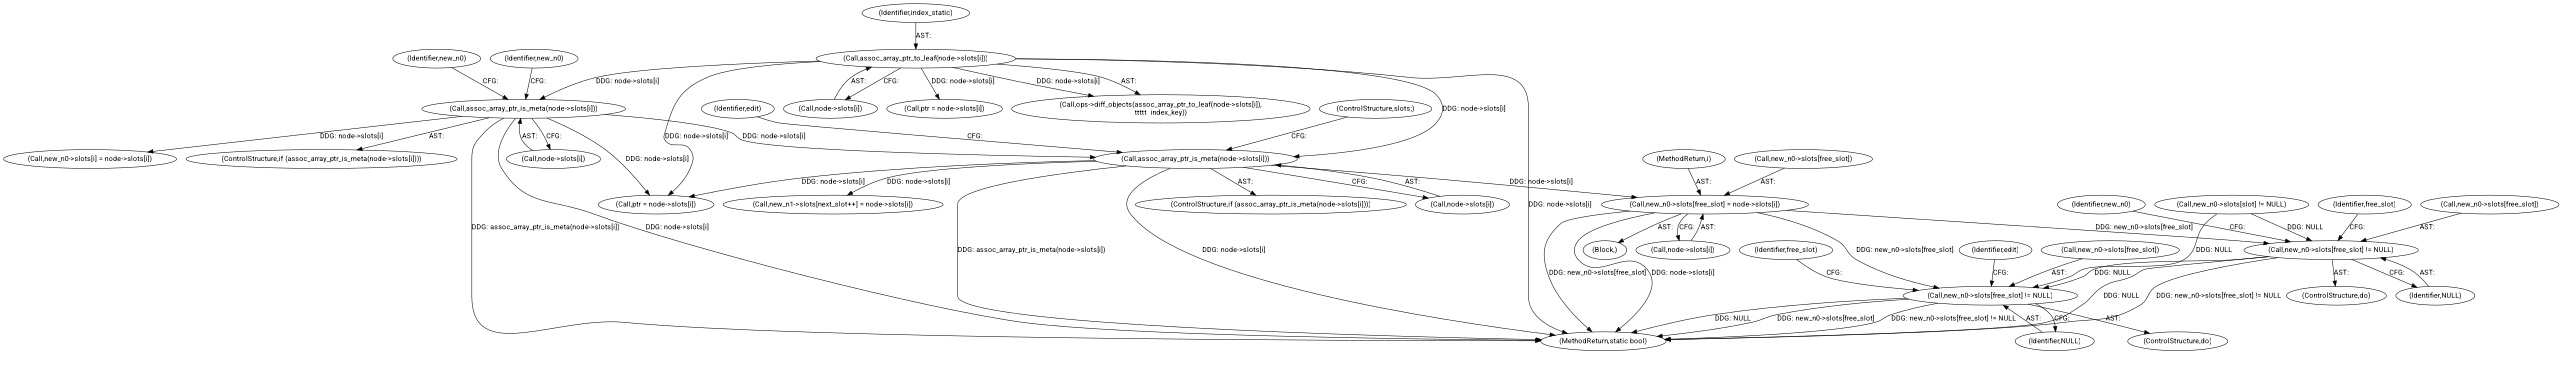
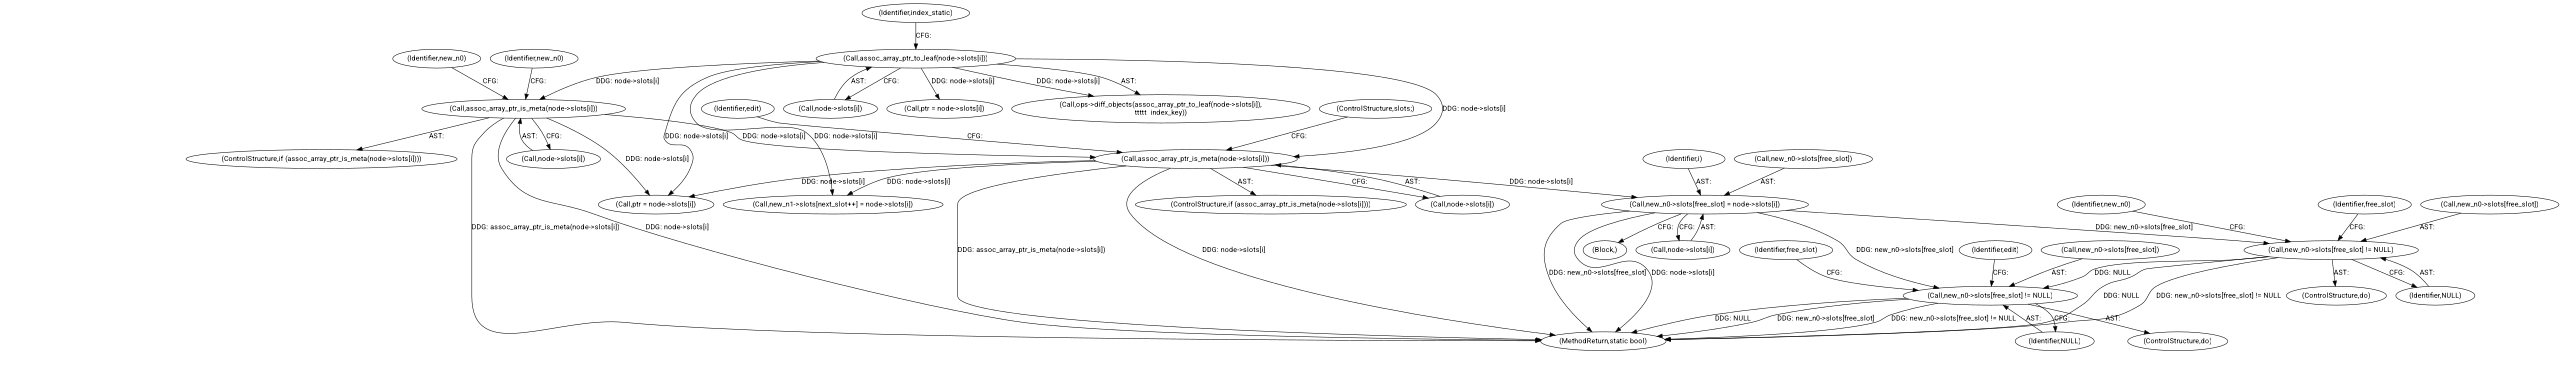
edge "(Identifier,index_static)" -> "(Call,assoc_array_ptr_to_leaf(node->slots[i]))": label "AST: " -> "CFG: "
edge "(Call,assoc_array_ptr_to_leaf(node->slots[i]))" -> "(MethodReturn,static bool)": now "(Call,assoc_array_ptr_to_leaf(node->slots[i]))" -> "(Call,new_n1->slots[next_slot++] = node->slots[i])"
node "(Call,new_n0->slots[i] = node->slots[i])": removed
node "(MethodReturn,i)": label "(MethodReturn,i)" -> "(Identifier,i)"
node "(Call,new_n0->slots[slot] != NULL)": removed
edge "(Call,new_n0->slots[free_slot] = node->slots[i])" -> "(Block,)": label "AST: " -> "CFG: "
